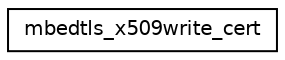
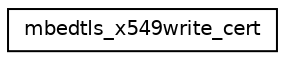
node "mbedtls_x509write_cert": label "mbedtls_x509write_cert" -> "mbedtls_x549write_cert"
